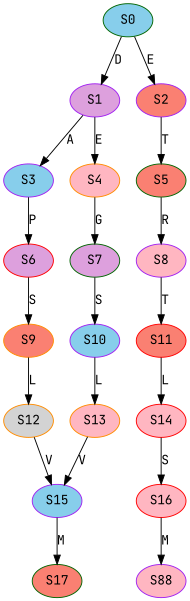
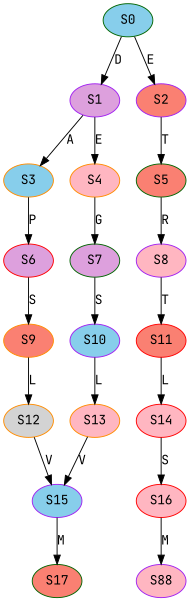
node "S3": color purple -> darkorange
